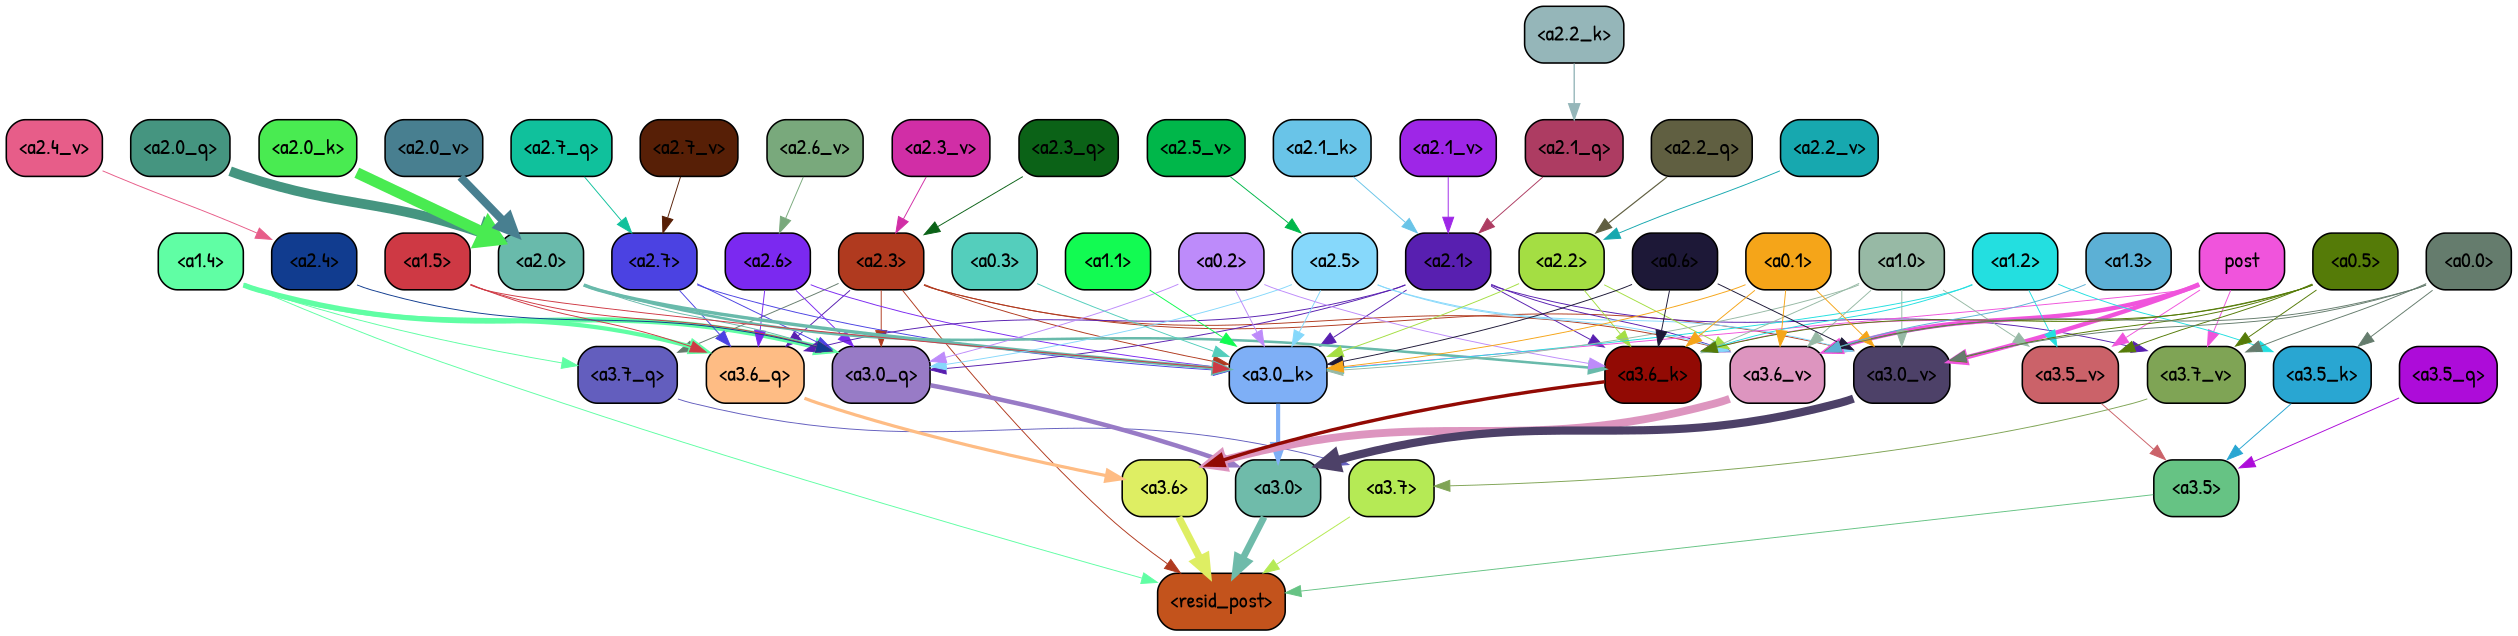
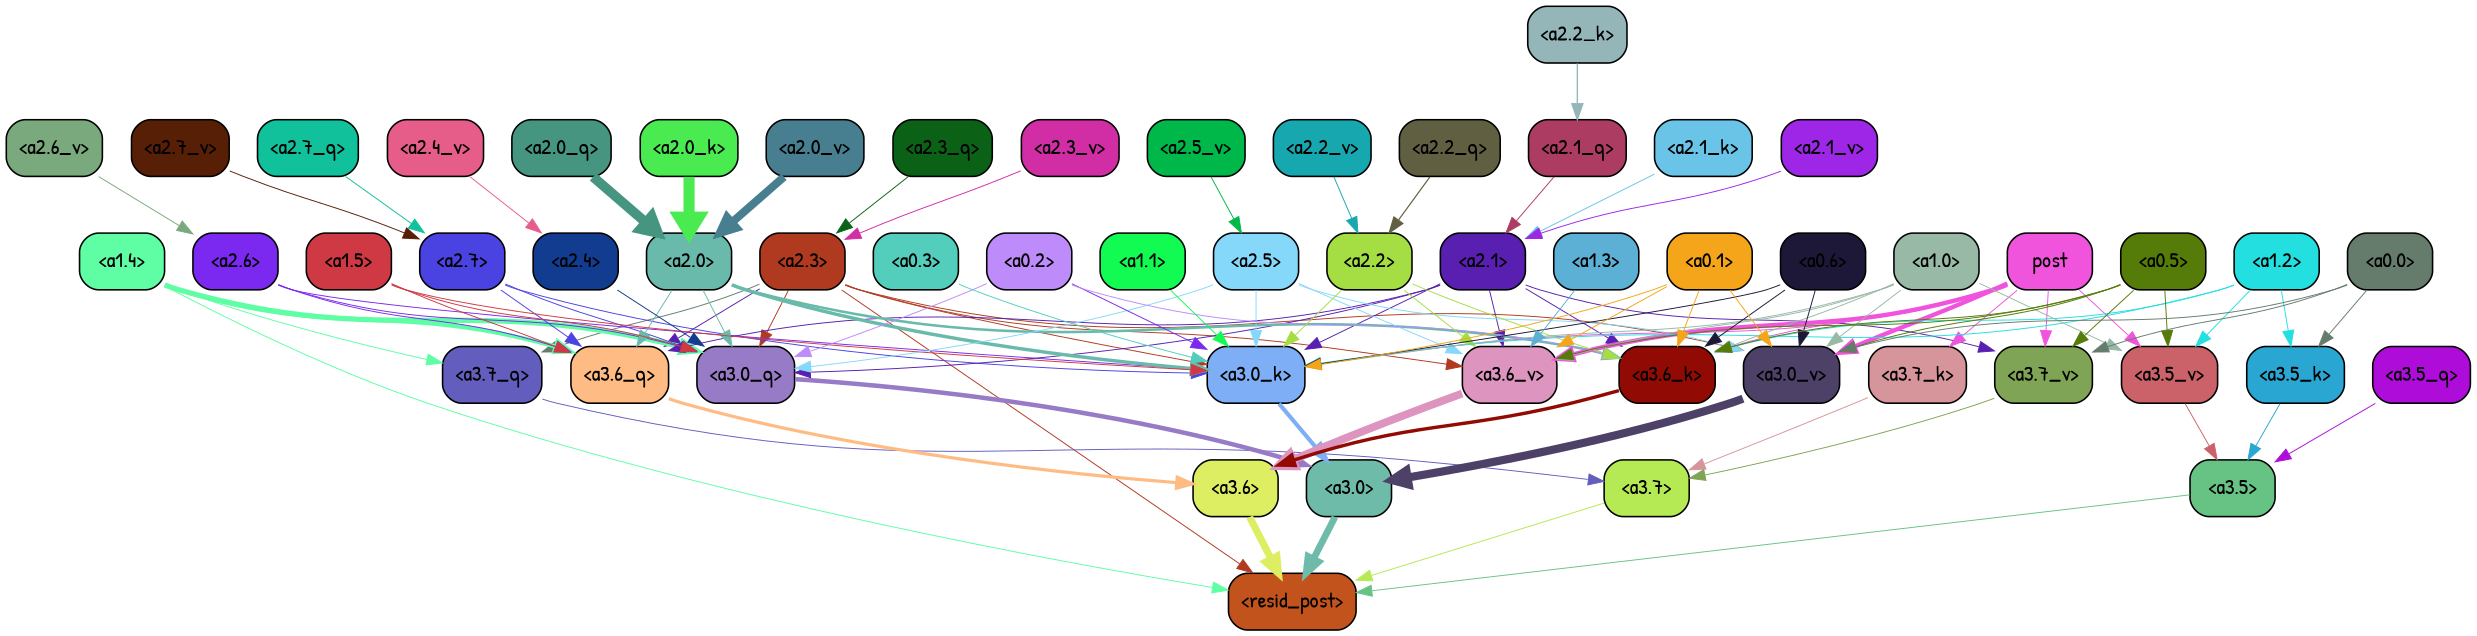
edge "<a2.0>" -> "<a3.6_q>": added
edge "<a0.2>" -> "<a3.0_k>": color #bd8bfa -> #7b29f0
edge "<a0.0>" -> "<a3.6_v>": removed
node "<a3.7_k>": added
